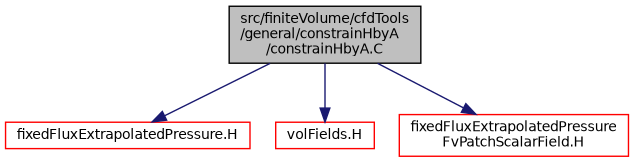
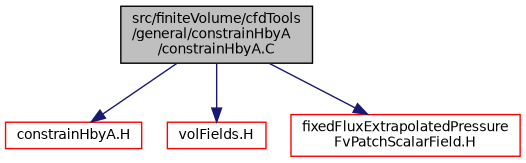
node "fixedFluxExtrapolatedPressure.H": label "fixedFluxExtrapolatedPressure.H" -> "constrainHbyA.H"
